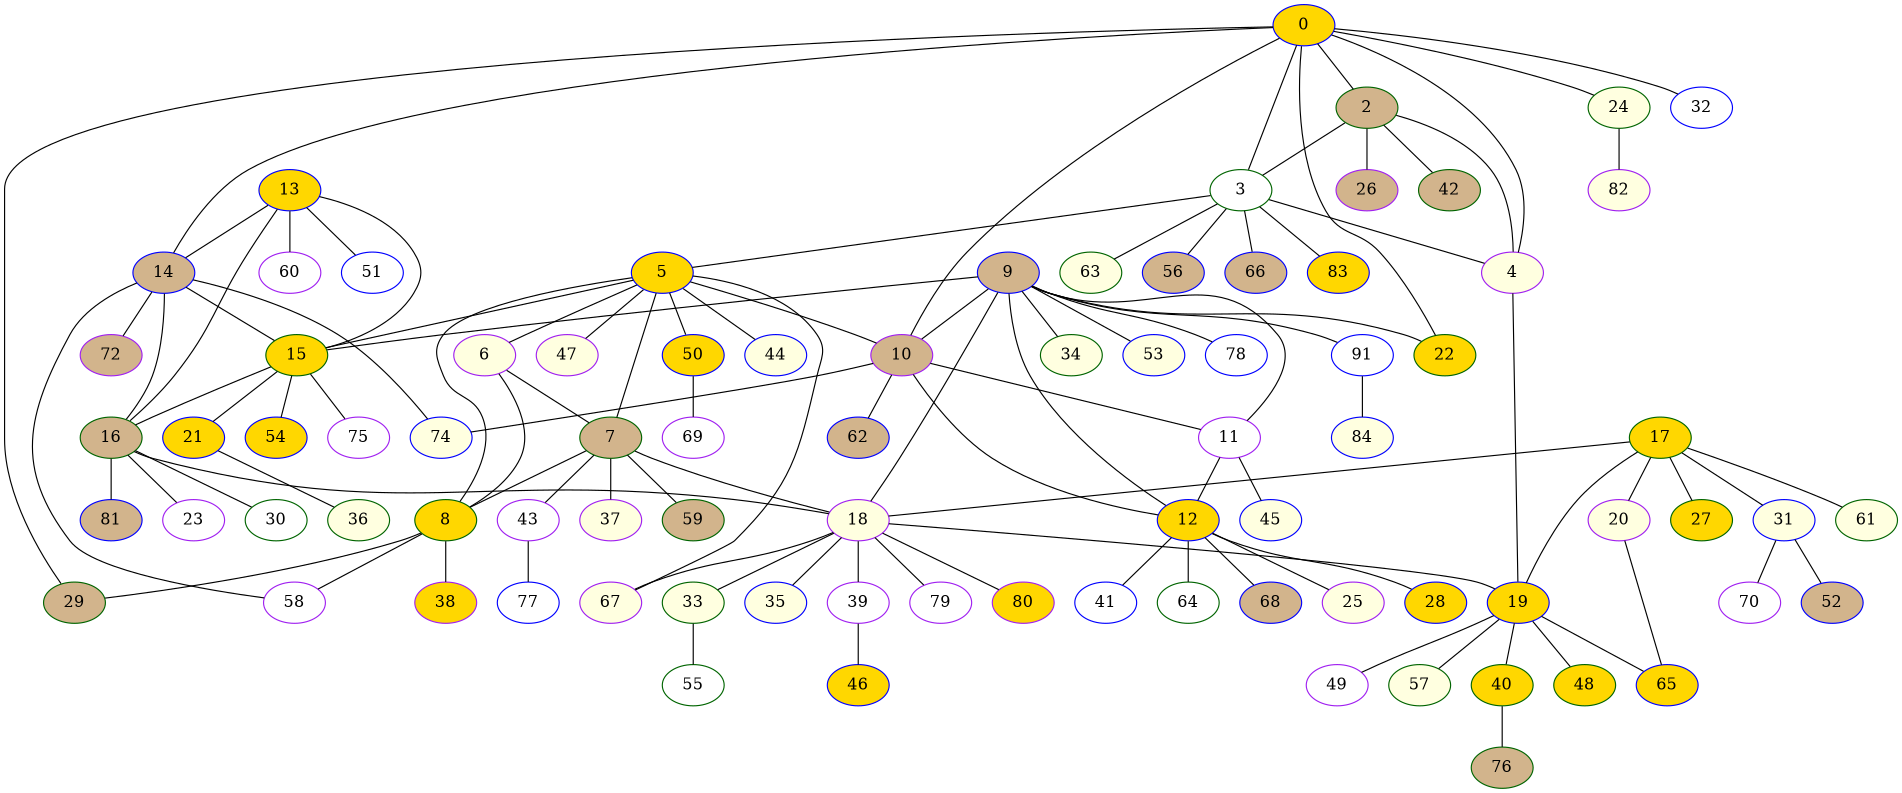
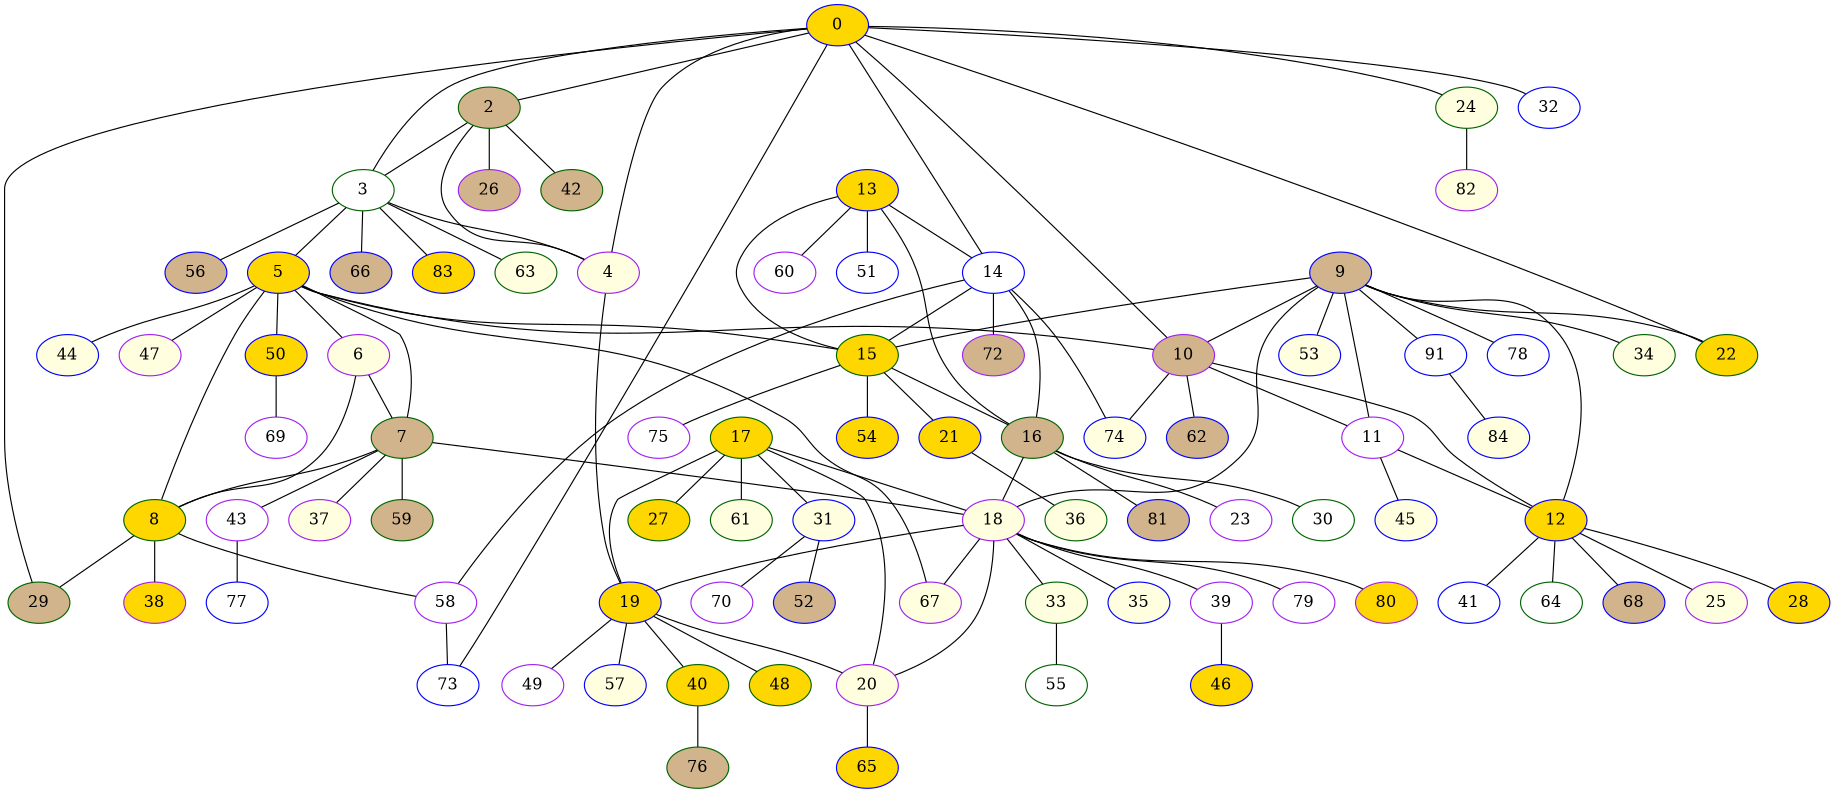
node "14": fillcolor tan -> white
edge "18" -- "20": added
edge "19" -- "65": now "19" -- "20"
node "73": added
node "57": color darkgreen -> blue
